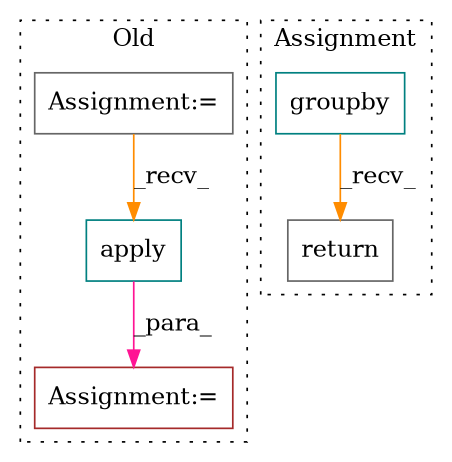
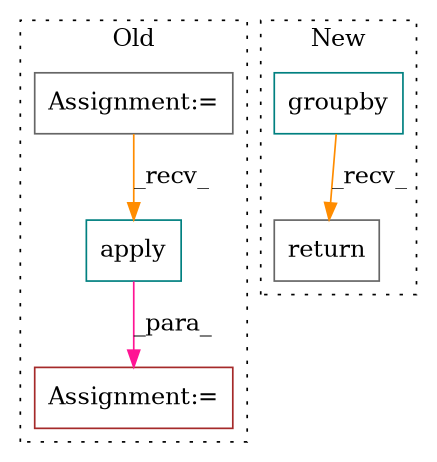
cluster "Assignment": label "Assignment" -> "New"
